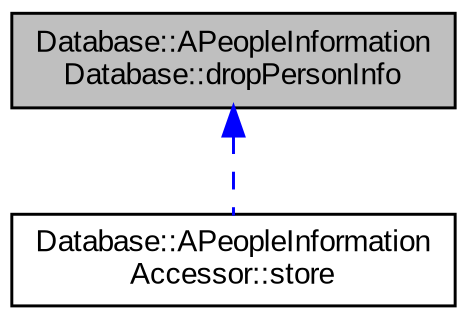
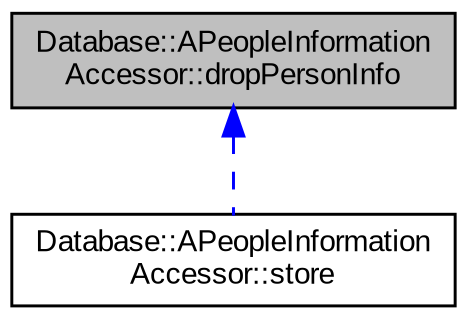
node "Database::APeopleInformation Database::dropPersonInfo": label "Database::APeopleInformation Database::dropPersonInfo" -> "Database::APeopleInformation Accessor::dropPersonInfo"
